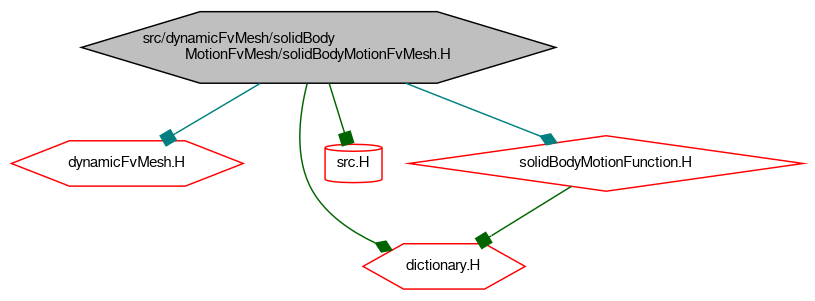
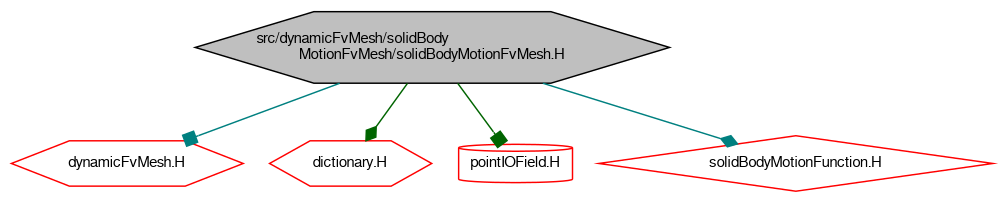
node "src.H": label "src.H" -> "pointIOField.H"
edge "solidBodyMotionFunction.H" -> "dictionary.H": removed
